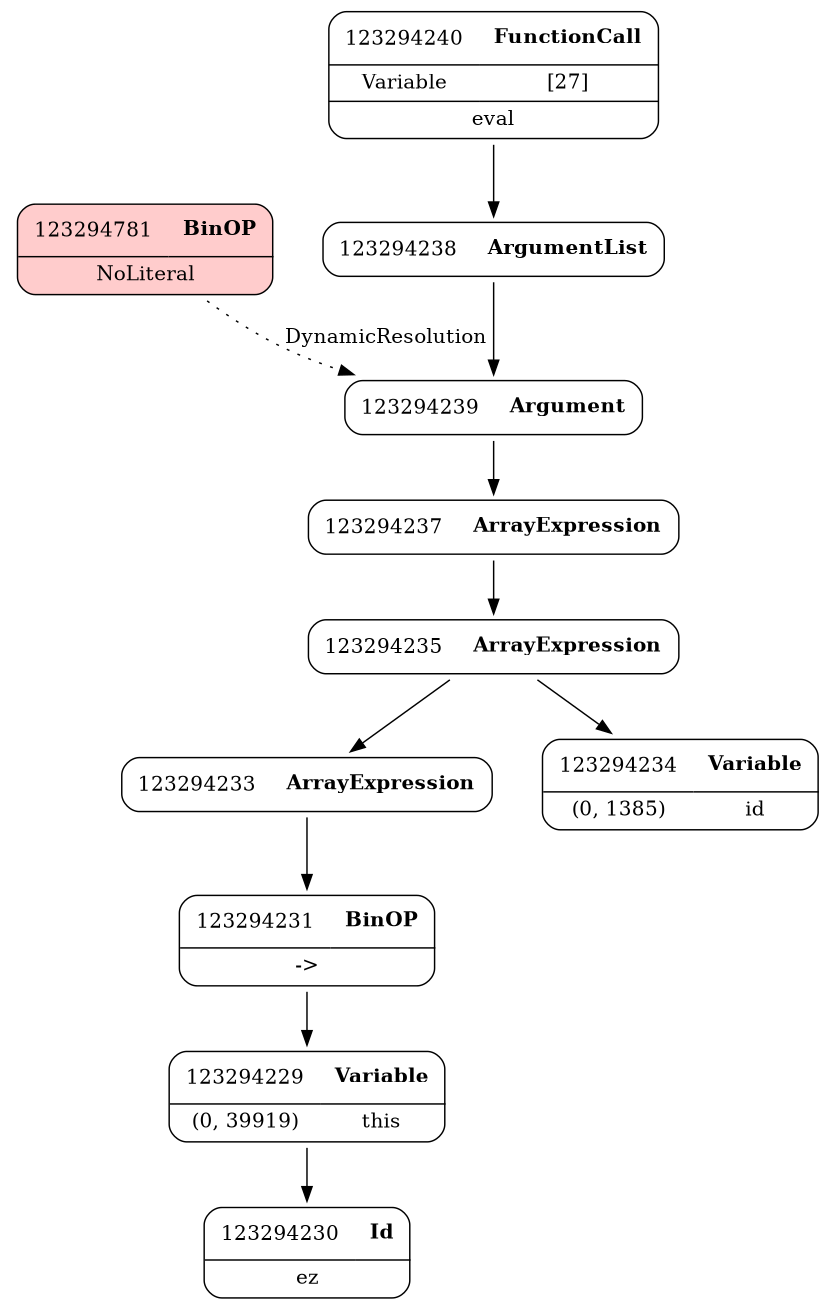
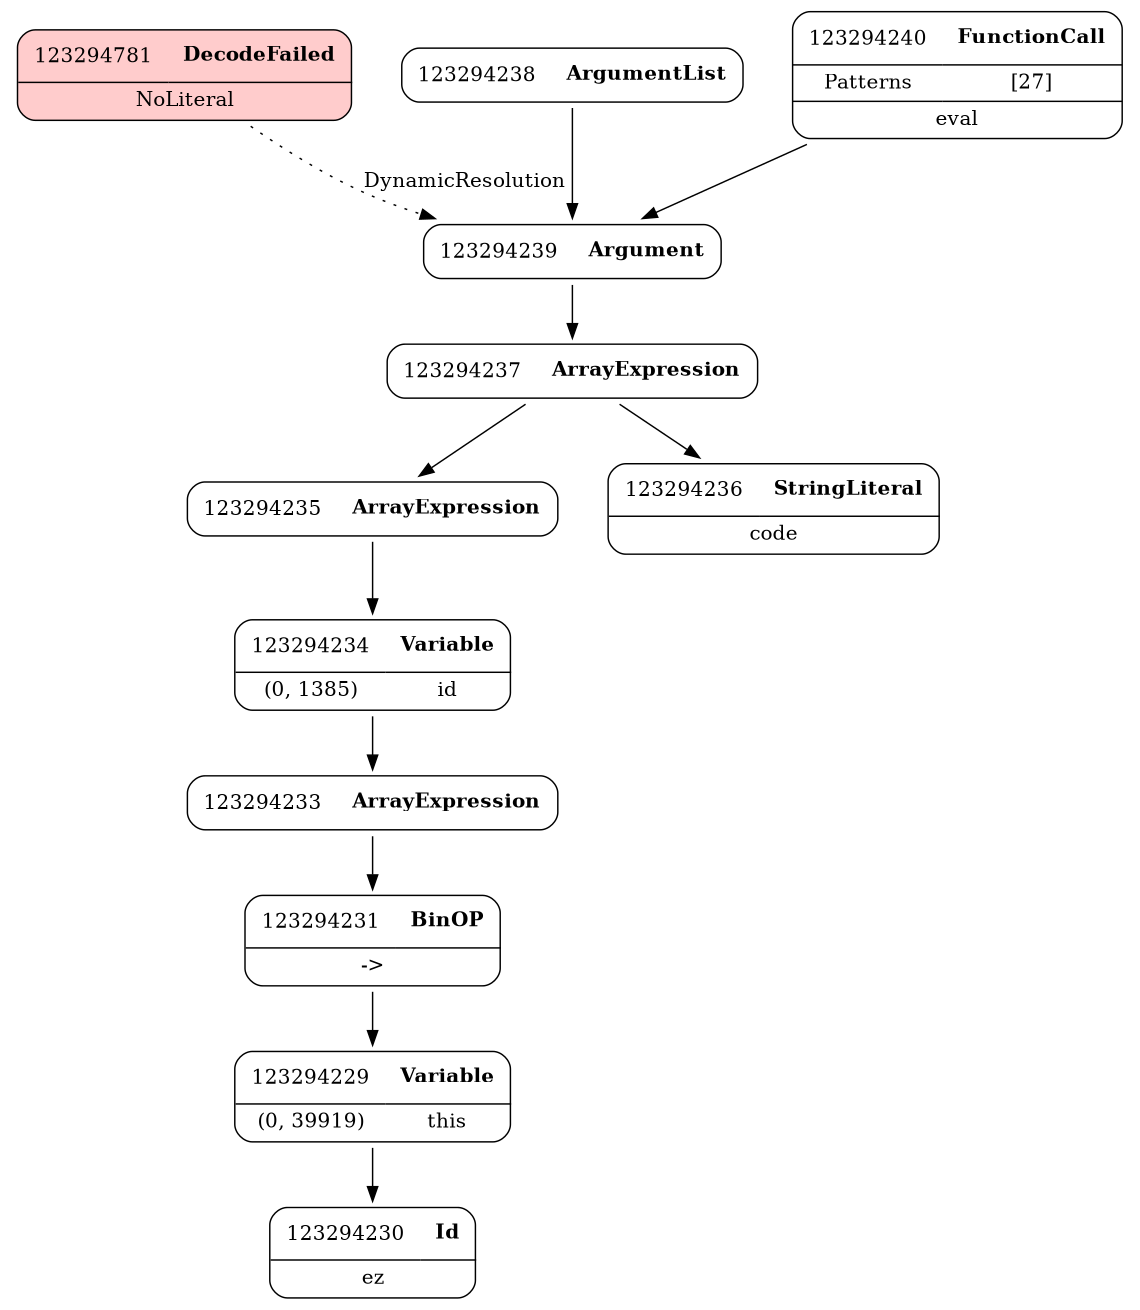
node "123294240": text "Variable" -> "Patterns"
edge "123294240" -> "123294238": now "123294240" -> "123294239"
node "123294781": text "BinOP" -> "DecodeFailed"
node "123294236": added
edge "123294235" -> "123294233": now "123294234" -> "123294233"
